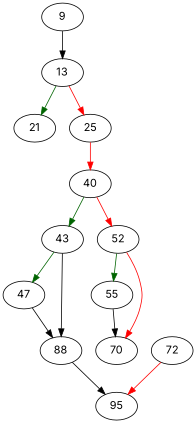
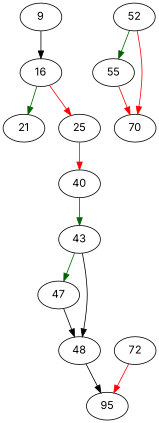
node "13": label "13" -> "16"
edge "40" -> "52": removed
edge "55" -> "70": color black -> red
node "88": label "88" -> "48"
